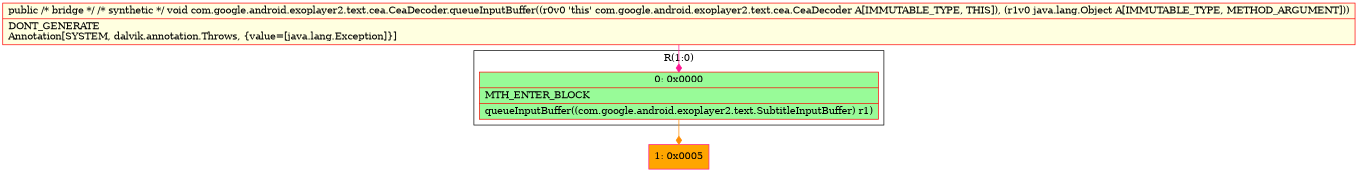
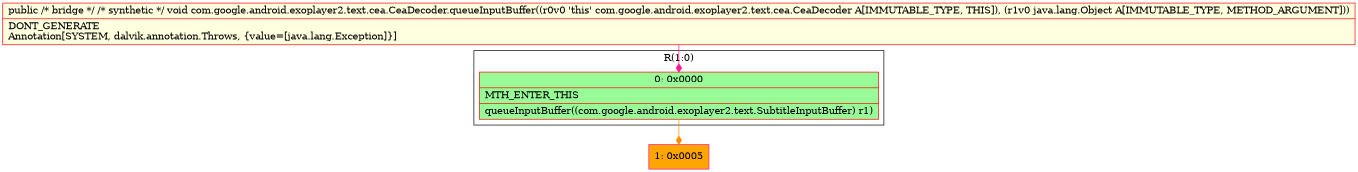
node "0: 0x0000": text "MTH_ENTER_BLOCK" -> "MTH_ENTER_THIS"
